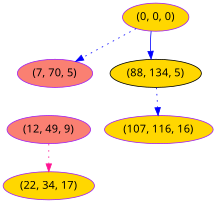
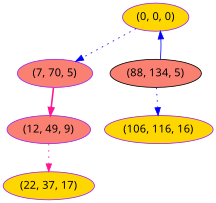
edge "(0, 0, 0)" -> "(88, 134, 5)": reversed
node "(88, 134, 5)": fillcolor gold -> salmon
edge "(7, 70, 5)" -> "(12, 49, 9)": added
node "(107, 116, 16)": label "(107, 116, 16)" -> "(106, 116, 16)"
node "(22, 34, 17)": label "(22, 34, 17)" -> "(22, 37, 17)"
